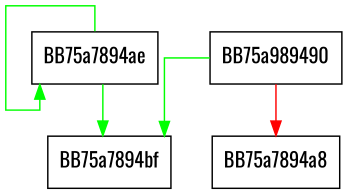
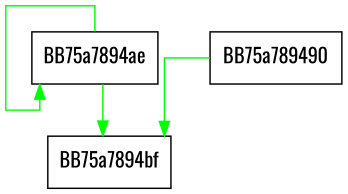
node "BB75a989490": label "BB75a989490" -> "BB75a789490"
node "BB75a7894a8": removed
